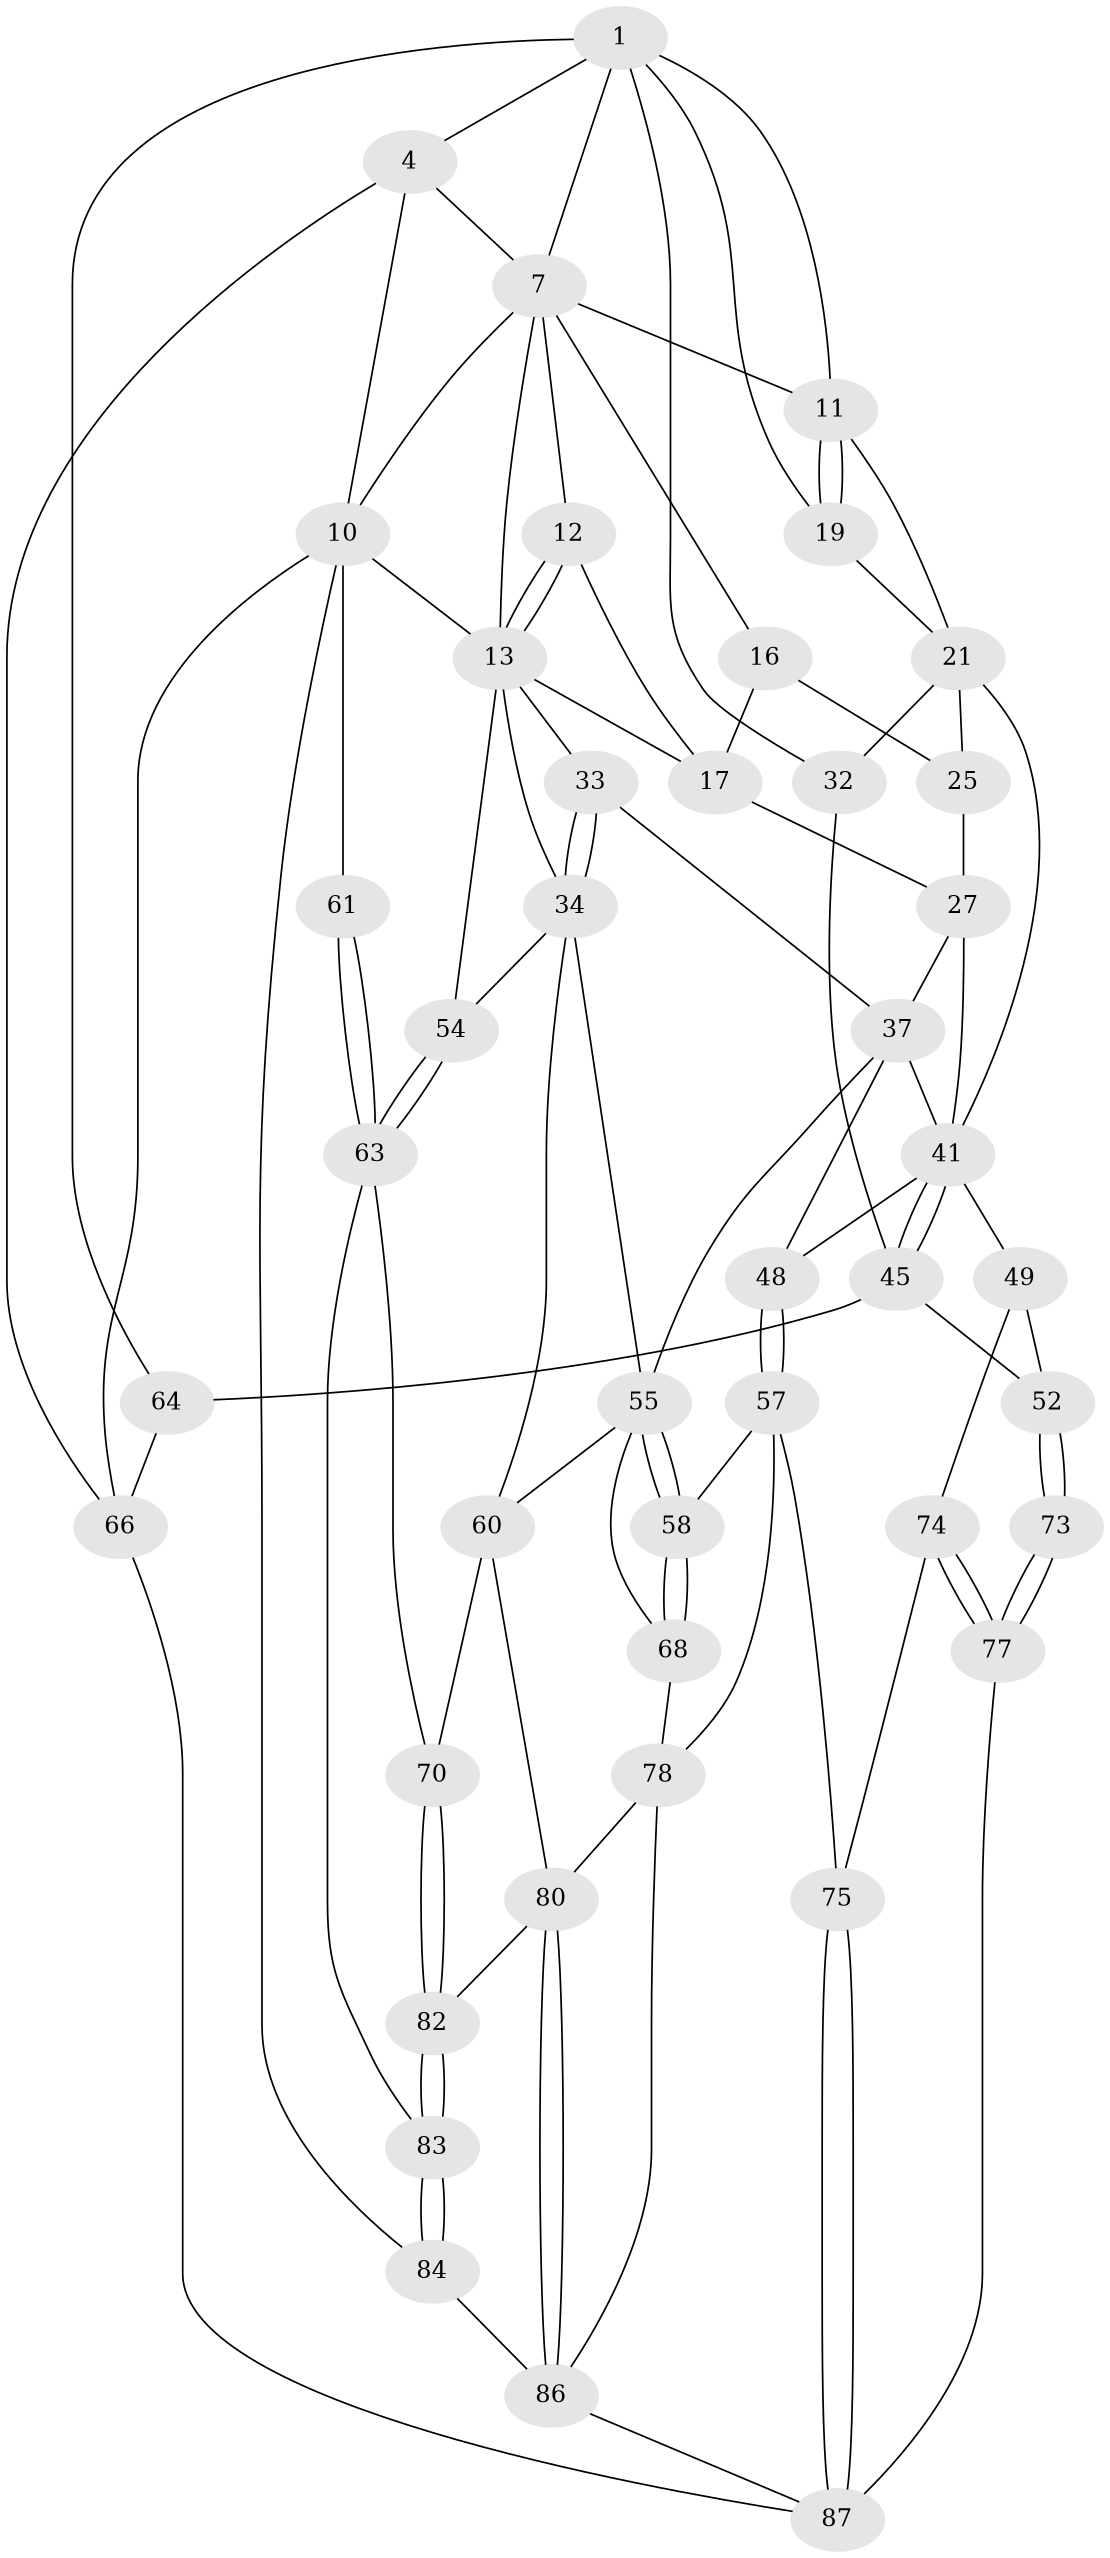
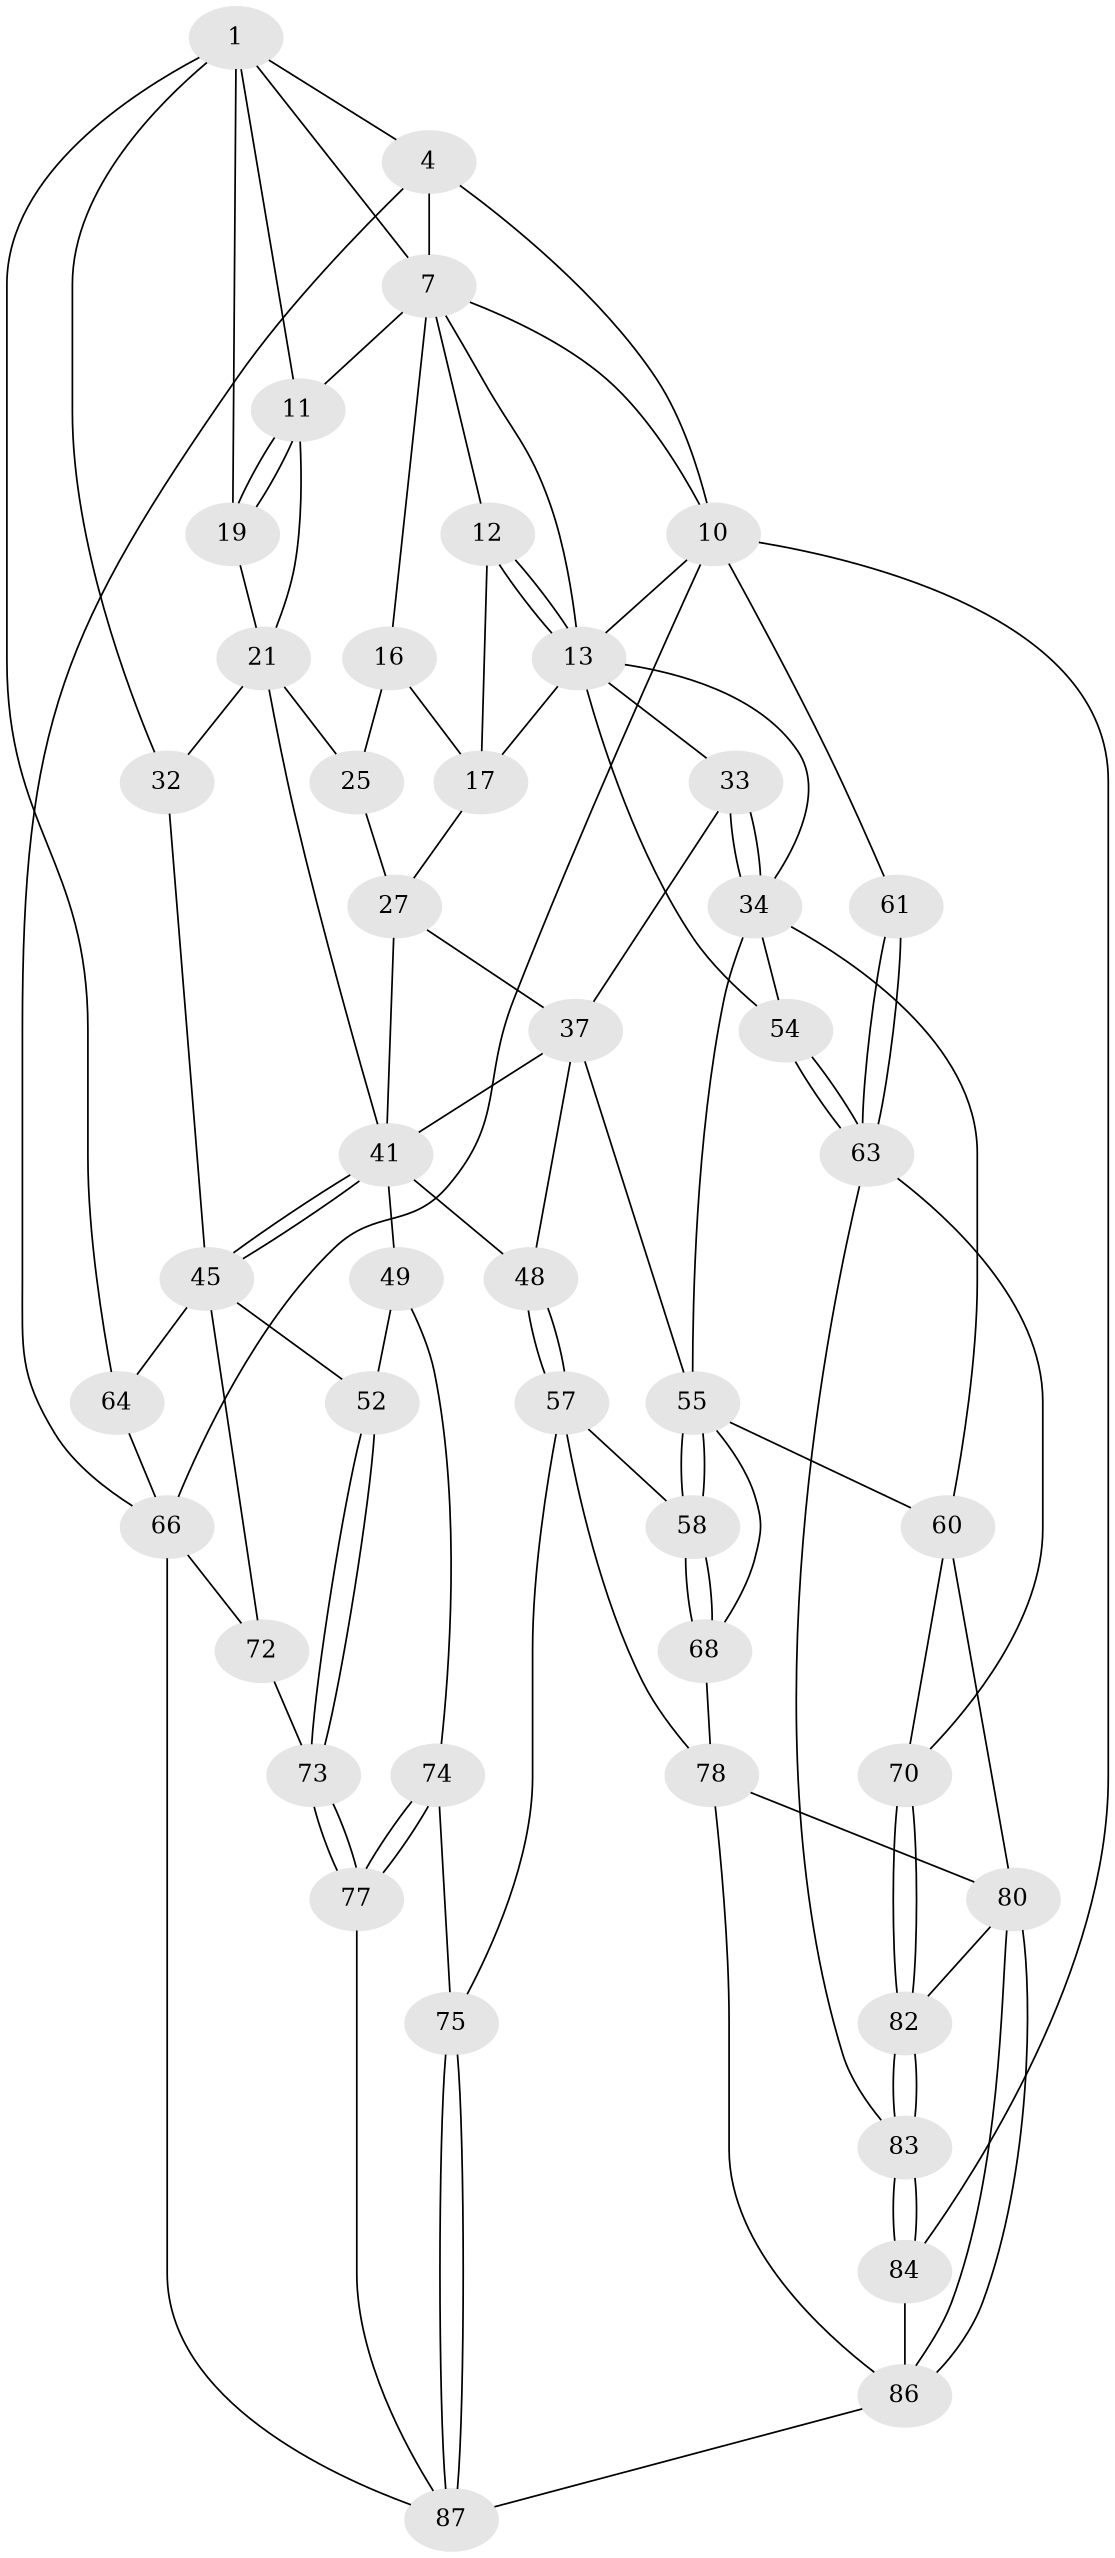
node "72": added
